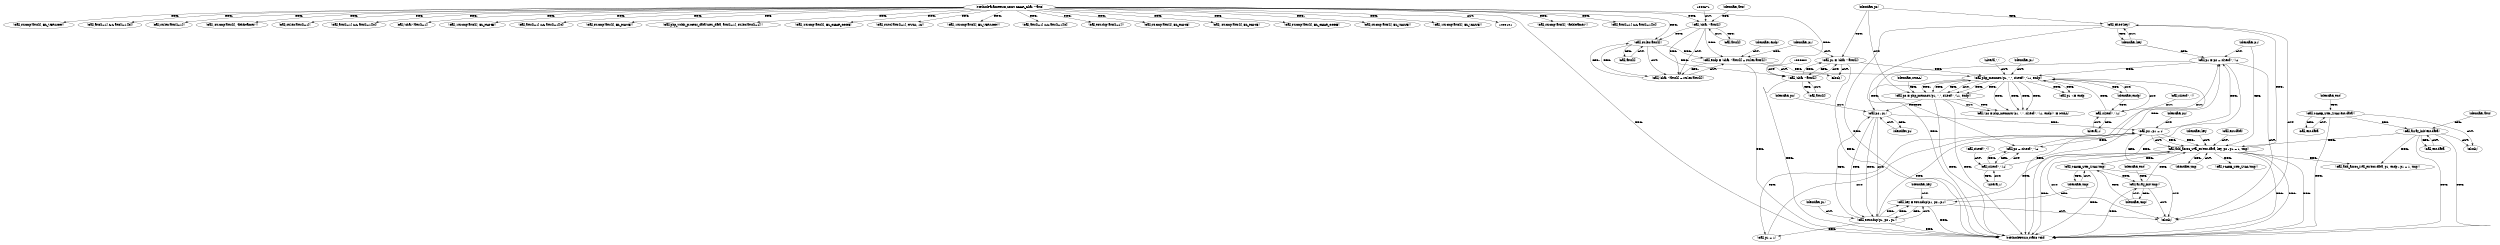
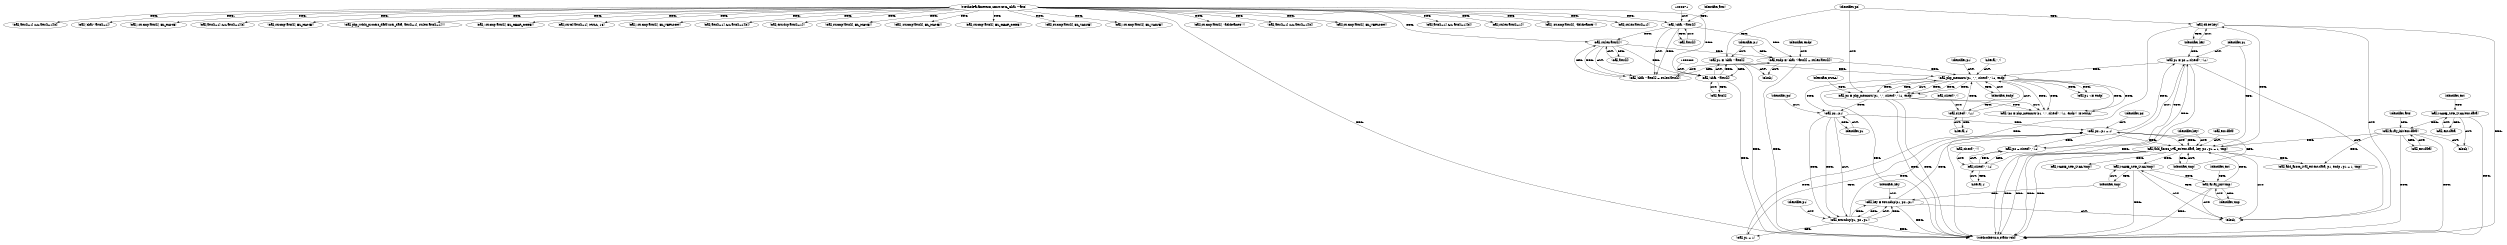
node "(MethodParameterIn,const CHAR_Char **atts)": label "(MethodParameterIn,const CHAR_Char **atts)" -> "(MethodParameterIn,const XML_Char **atts)"
node "1000101": removed
edge "(Call,key = estrndup(p1, p2 - p1))" -> "(Call,add_assoc_zval_ex(ent.data, key, p2 - p1 + 1, tmp))": now "(Call,key = estrndup(p1, p2 - p1))" -> "(Call,p2 - p1 + 1)"
edge "(Call,estrndup(p1, p2 - p1))" -> "(Call,p2 - p1)": removed, label "CFG:"
edge "(Call,p1 + 1)" -> "(Call,p2 - p1 + 1)": label "AST: " -> "DDG: "
edge "(Call,estrndup(p1, p2 - p1))" -> "(Call,p1 + 1)": label "DDG: " -> "CFG: "
